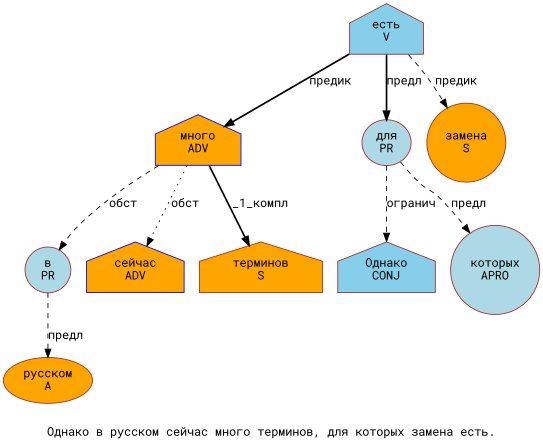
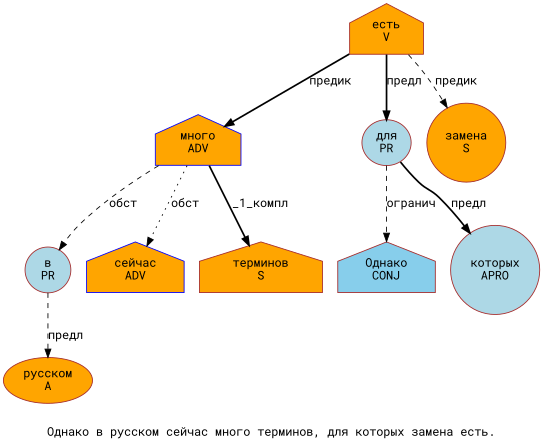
node "есть V": fillcolor skyblue -> orange
edge "для PR" -> "которых APRO": style dashed -> bold
